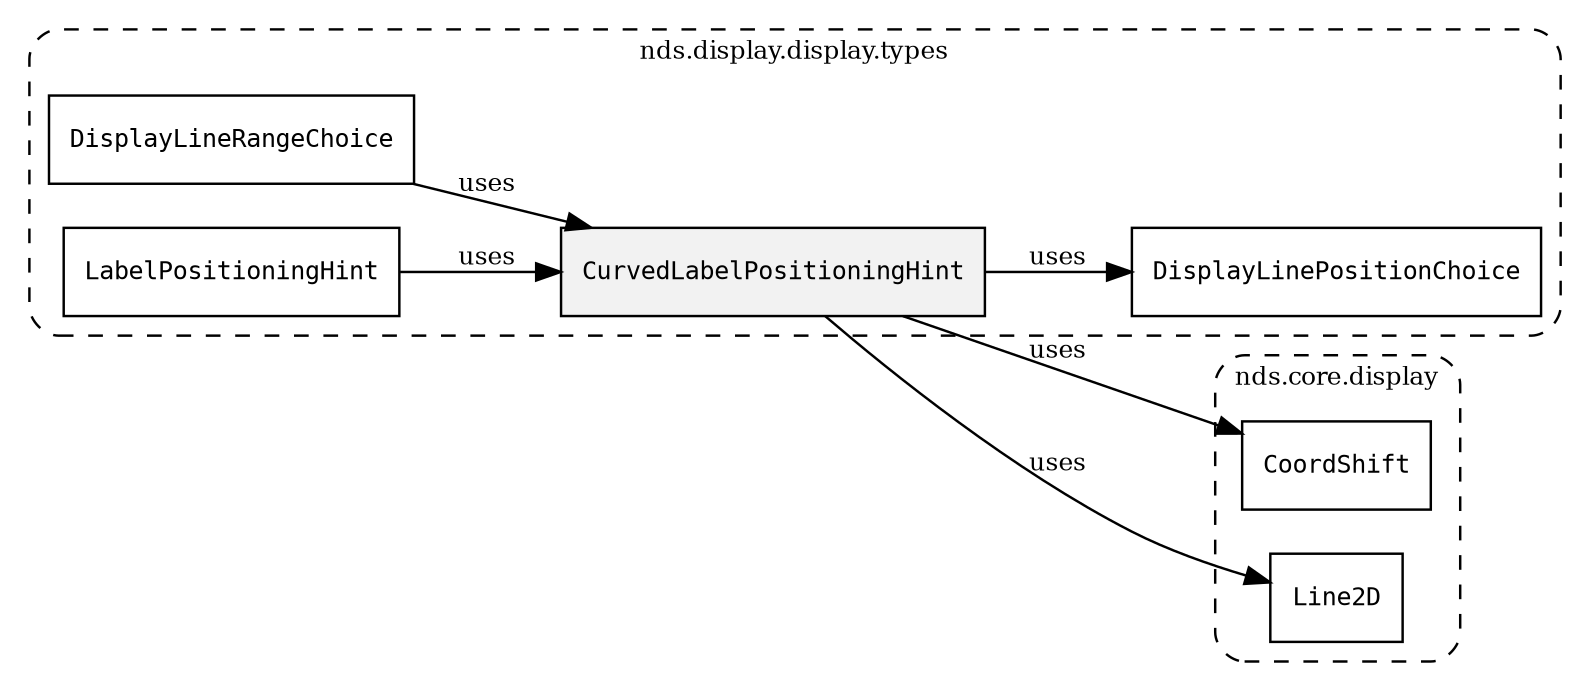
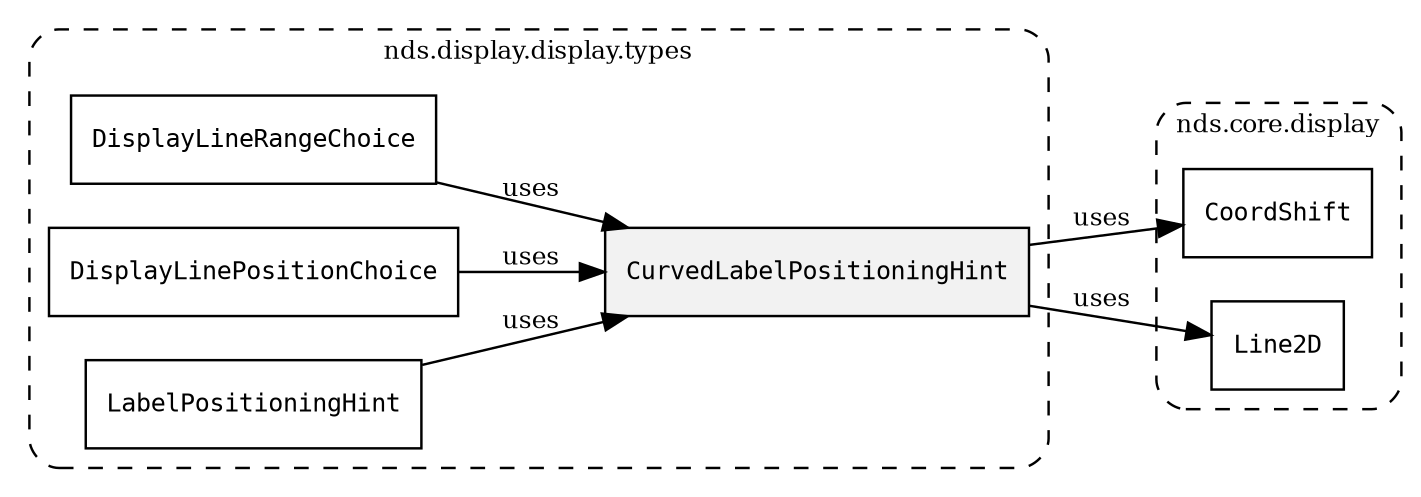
edge "CurvedLabelPositioningHint" -> "DisplayLinePositionChoice": reversed
